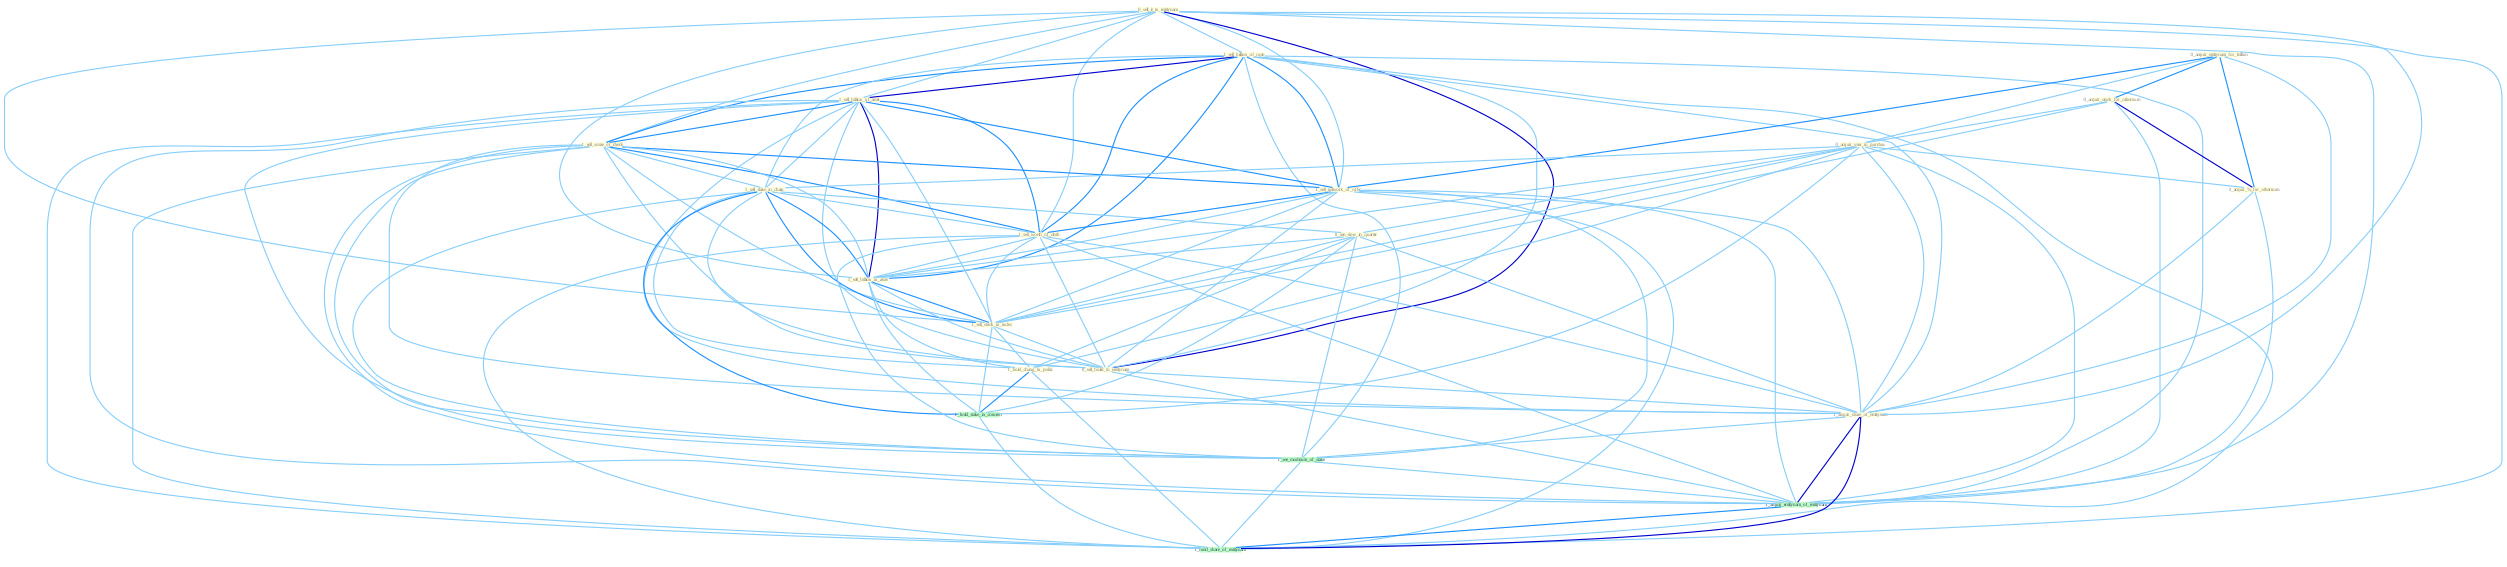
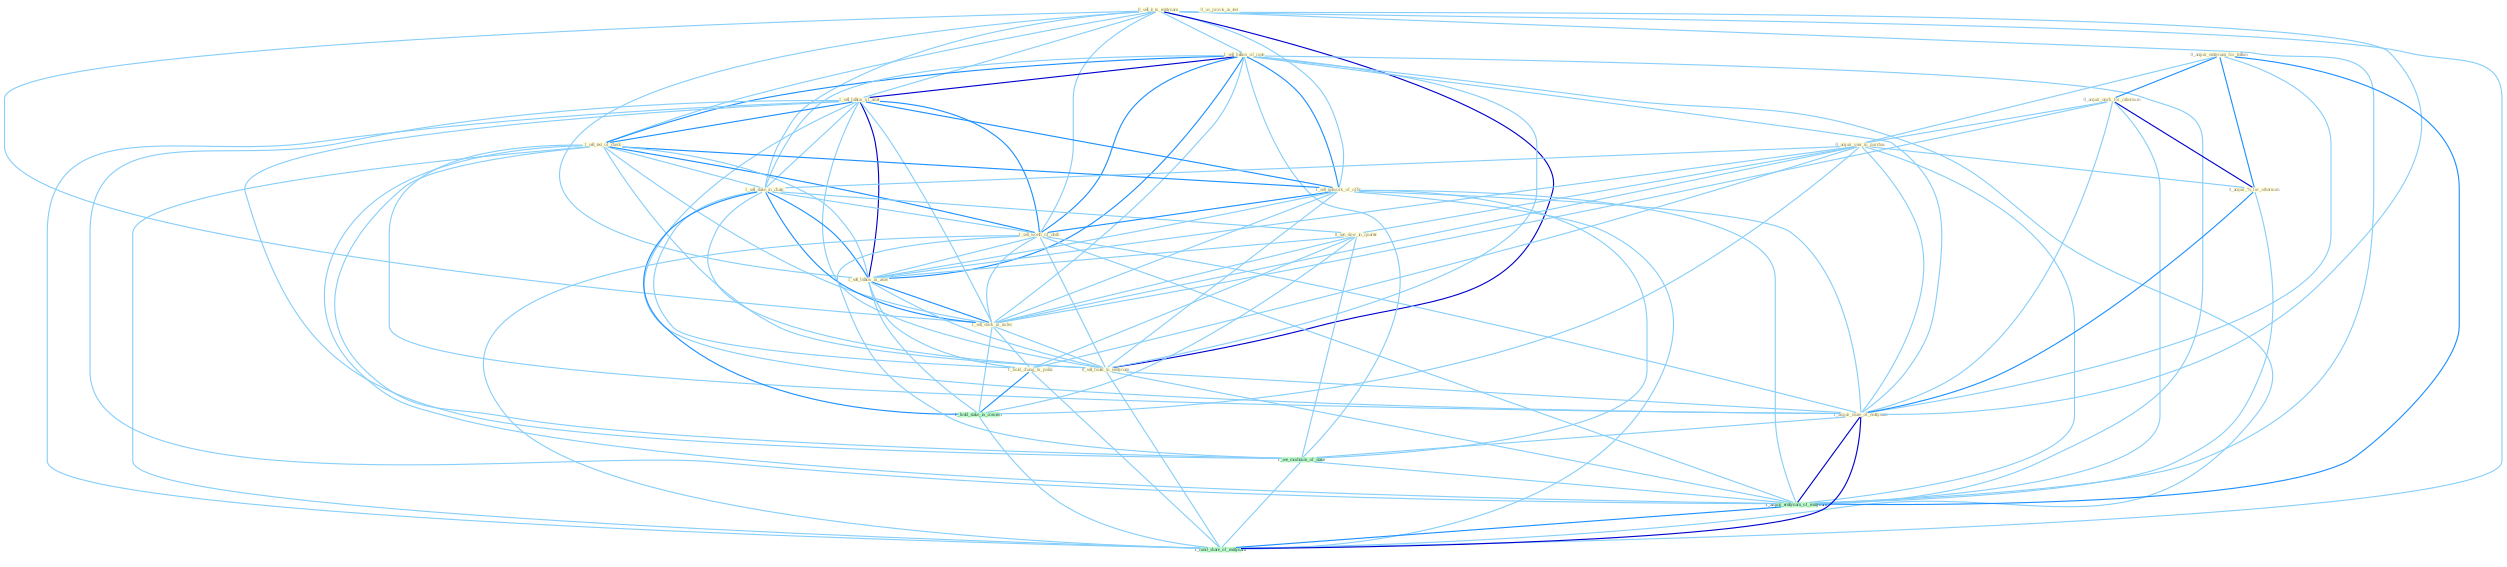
node "0_us_provis_as_test": added
edge "0_acquir_entitynam_for_billion" -- "1_sell_network_of_offic": now "0_acquir_entitynam_for_billion" -- "1_acquir_entitynam_of_entitynam"
node "1_sell_some_of_check": label "1_sell_some_of_check" -> "1_sell_test_of_check"
edge "1_sell_billion_of_note" -- "1_sell_stock_in_index": added
edge "0_see_slow_in_quarter" -- "1_acquir_share_of_entitynam": now "0_acquir_stock_for_othernum" -- "1_acquir_share_of_entitynam"
edge "0_acquir_%_for_othernum" -- "1_acquir_share_of_entitynam": color #87cefa -> #1e90ff
edge "1_sell_stake_in_chain" -- "1_see_modicum_of_stake": now "1_sell_stake_in_chain" -- "0_sell_it_to_entitynam"
edge "0_sell_build_to_entitynam" -- "1_hold_share_of_entitynam": added
